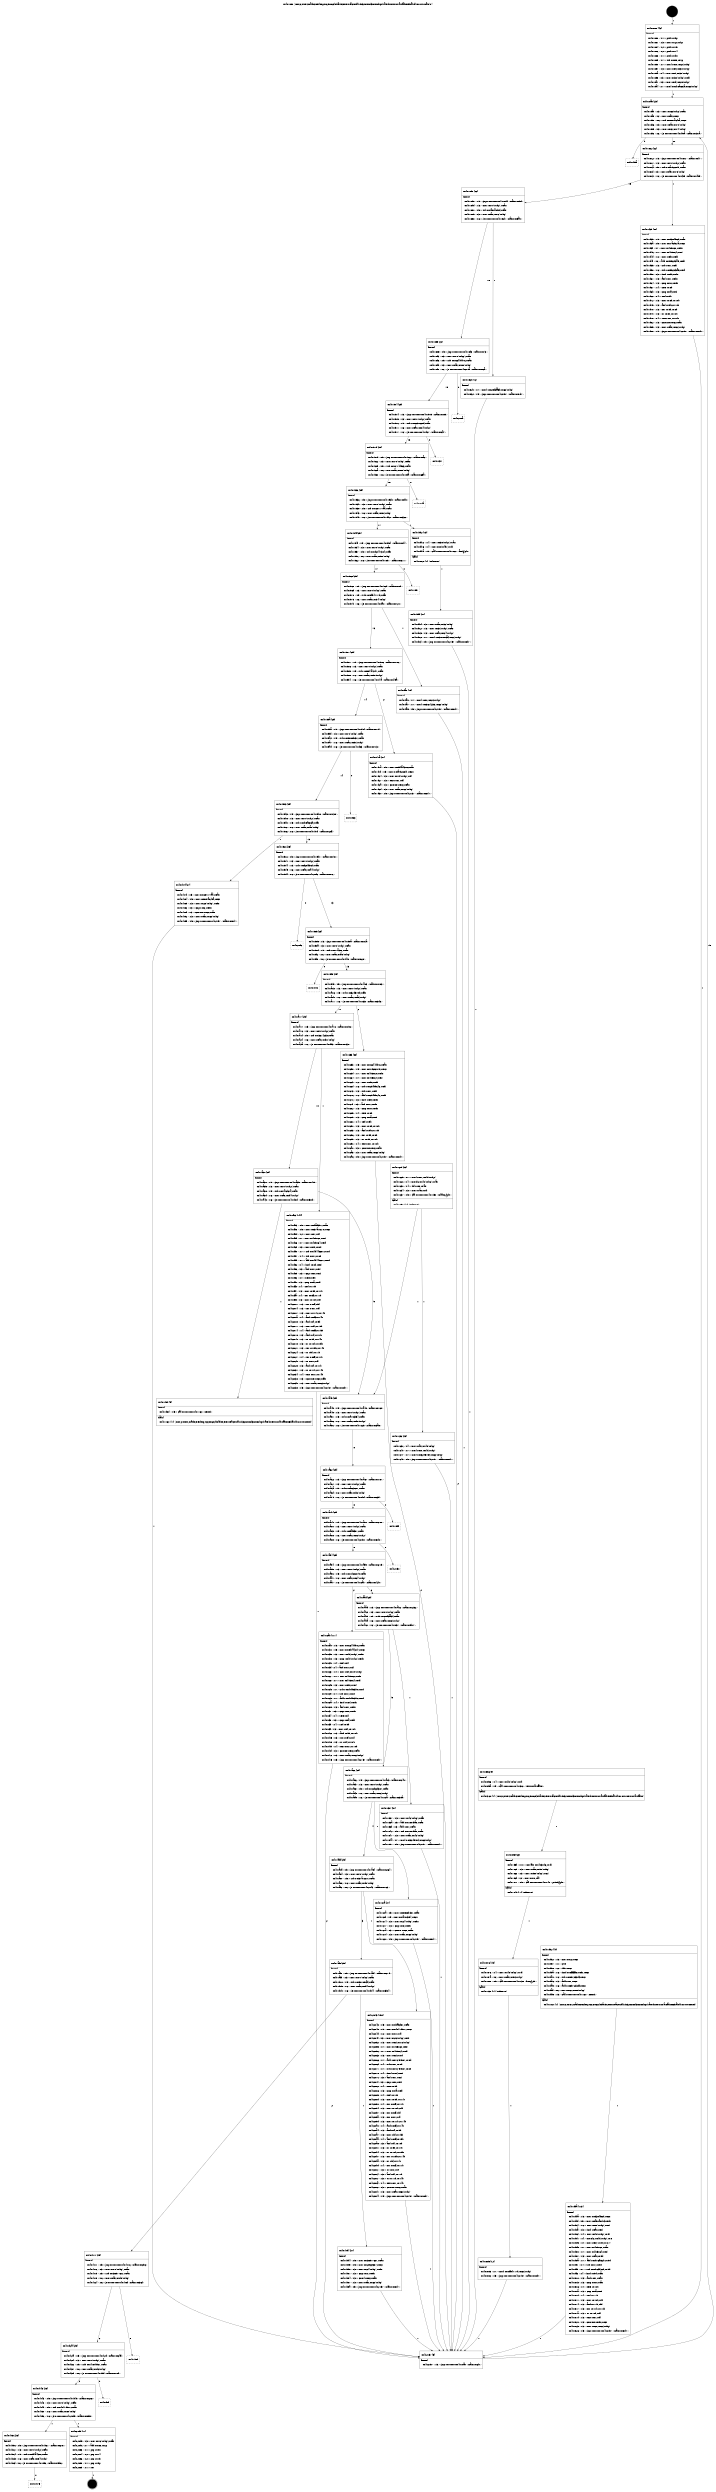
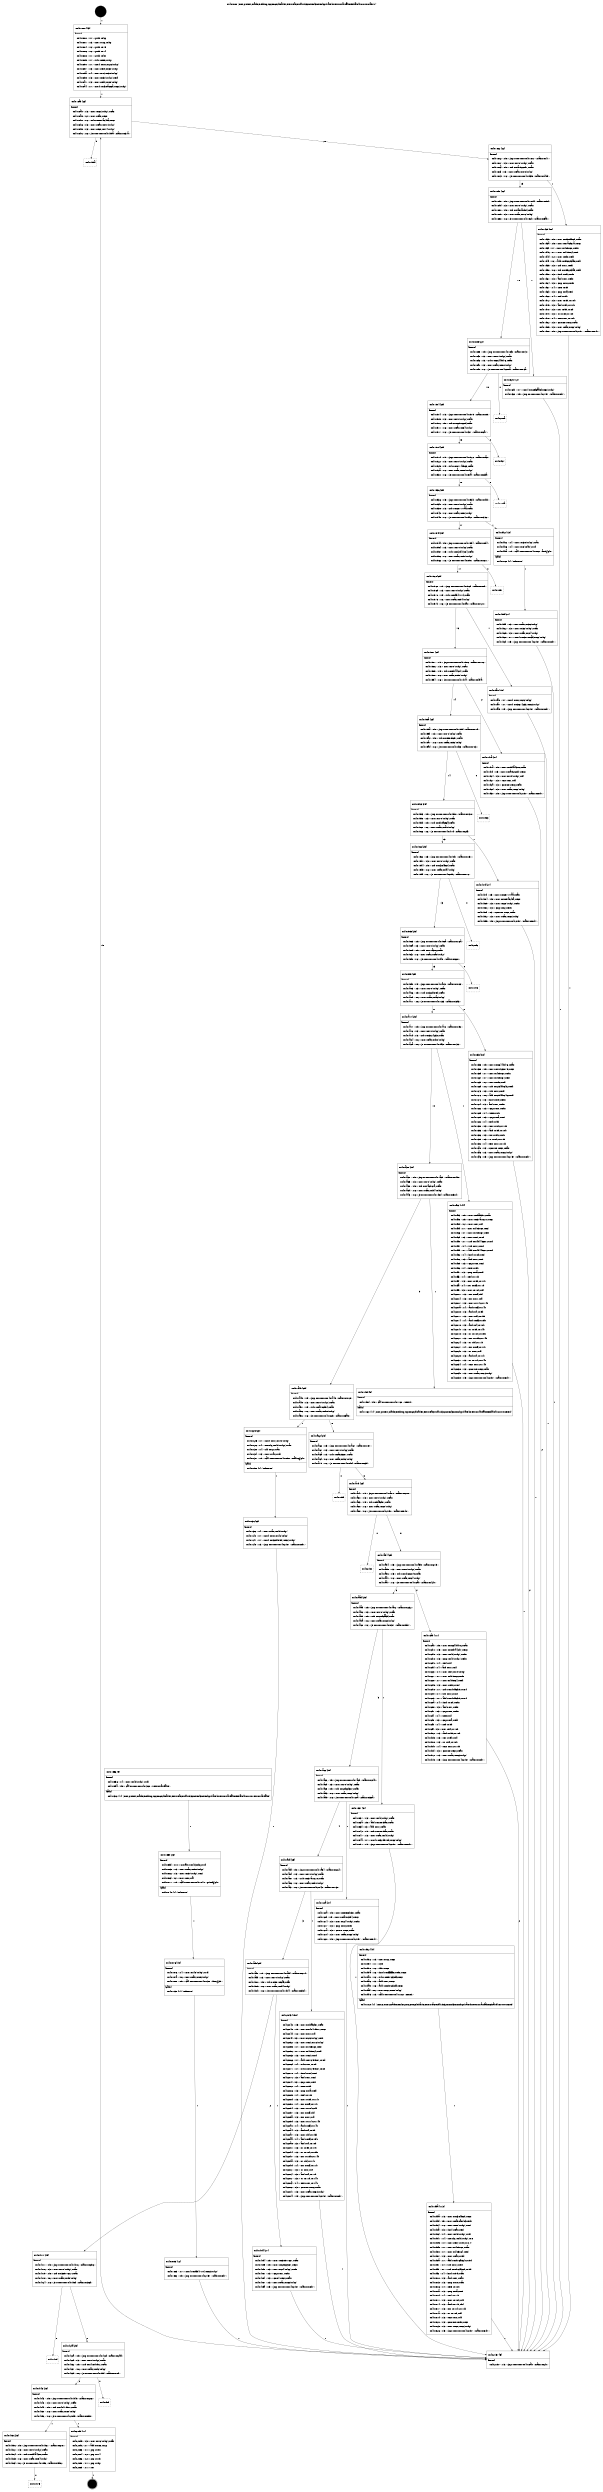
edge "0x401c25 [23]" -> "0x401a49 [25]": reversed
